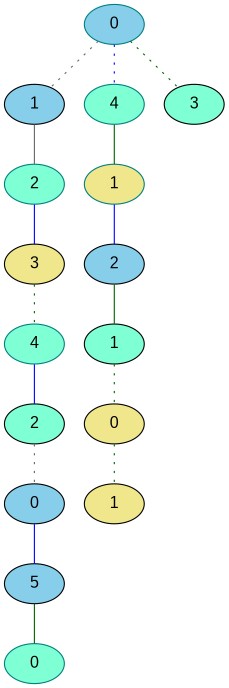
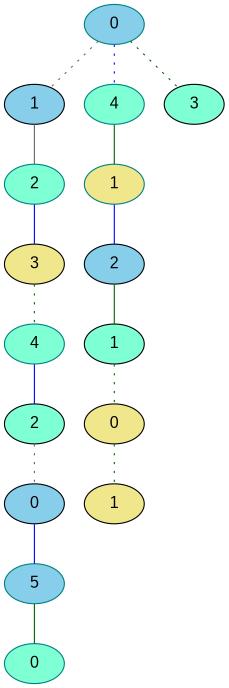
node "5": color black -> teal
